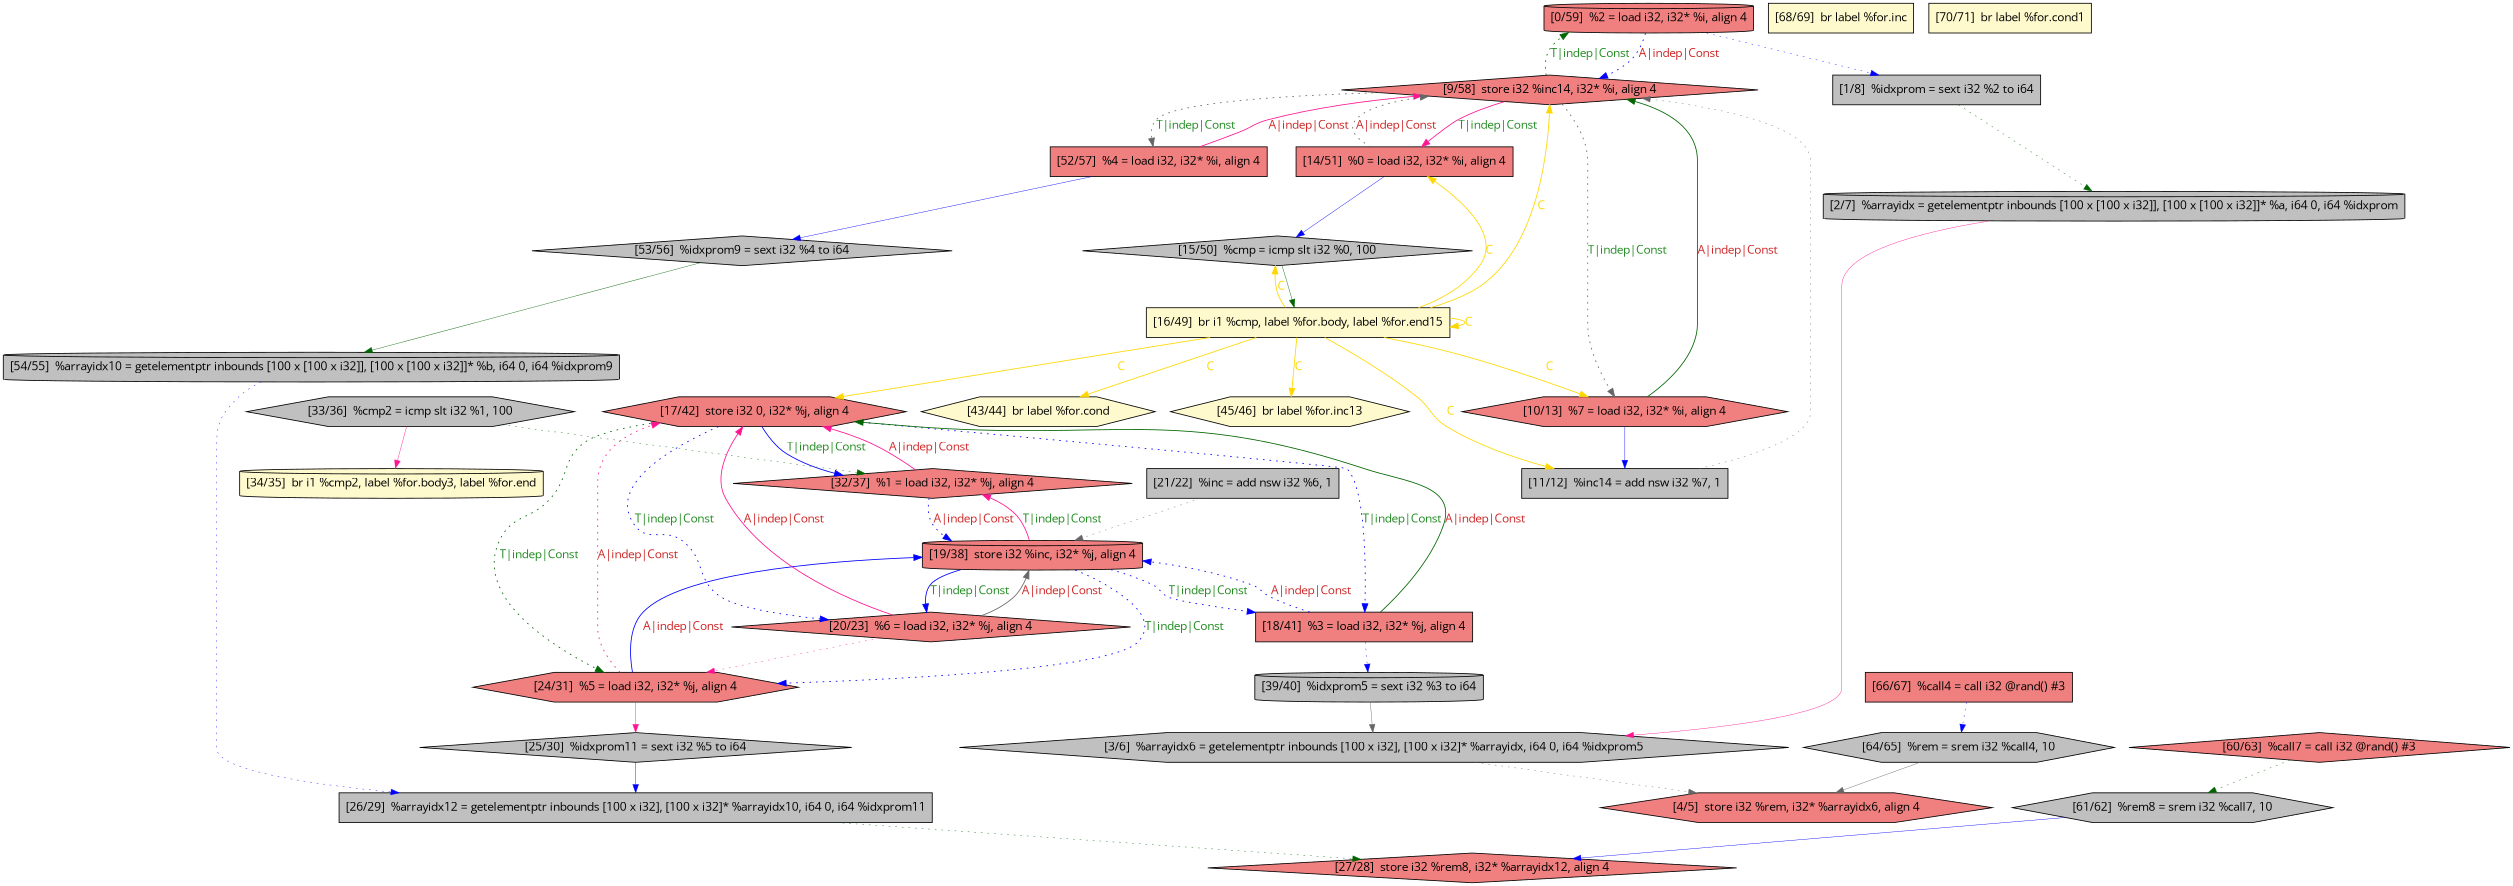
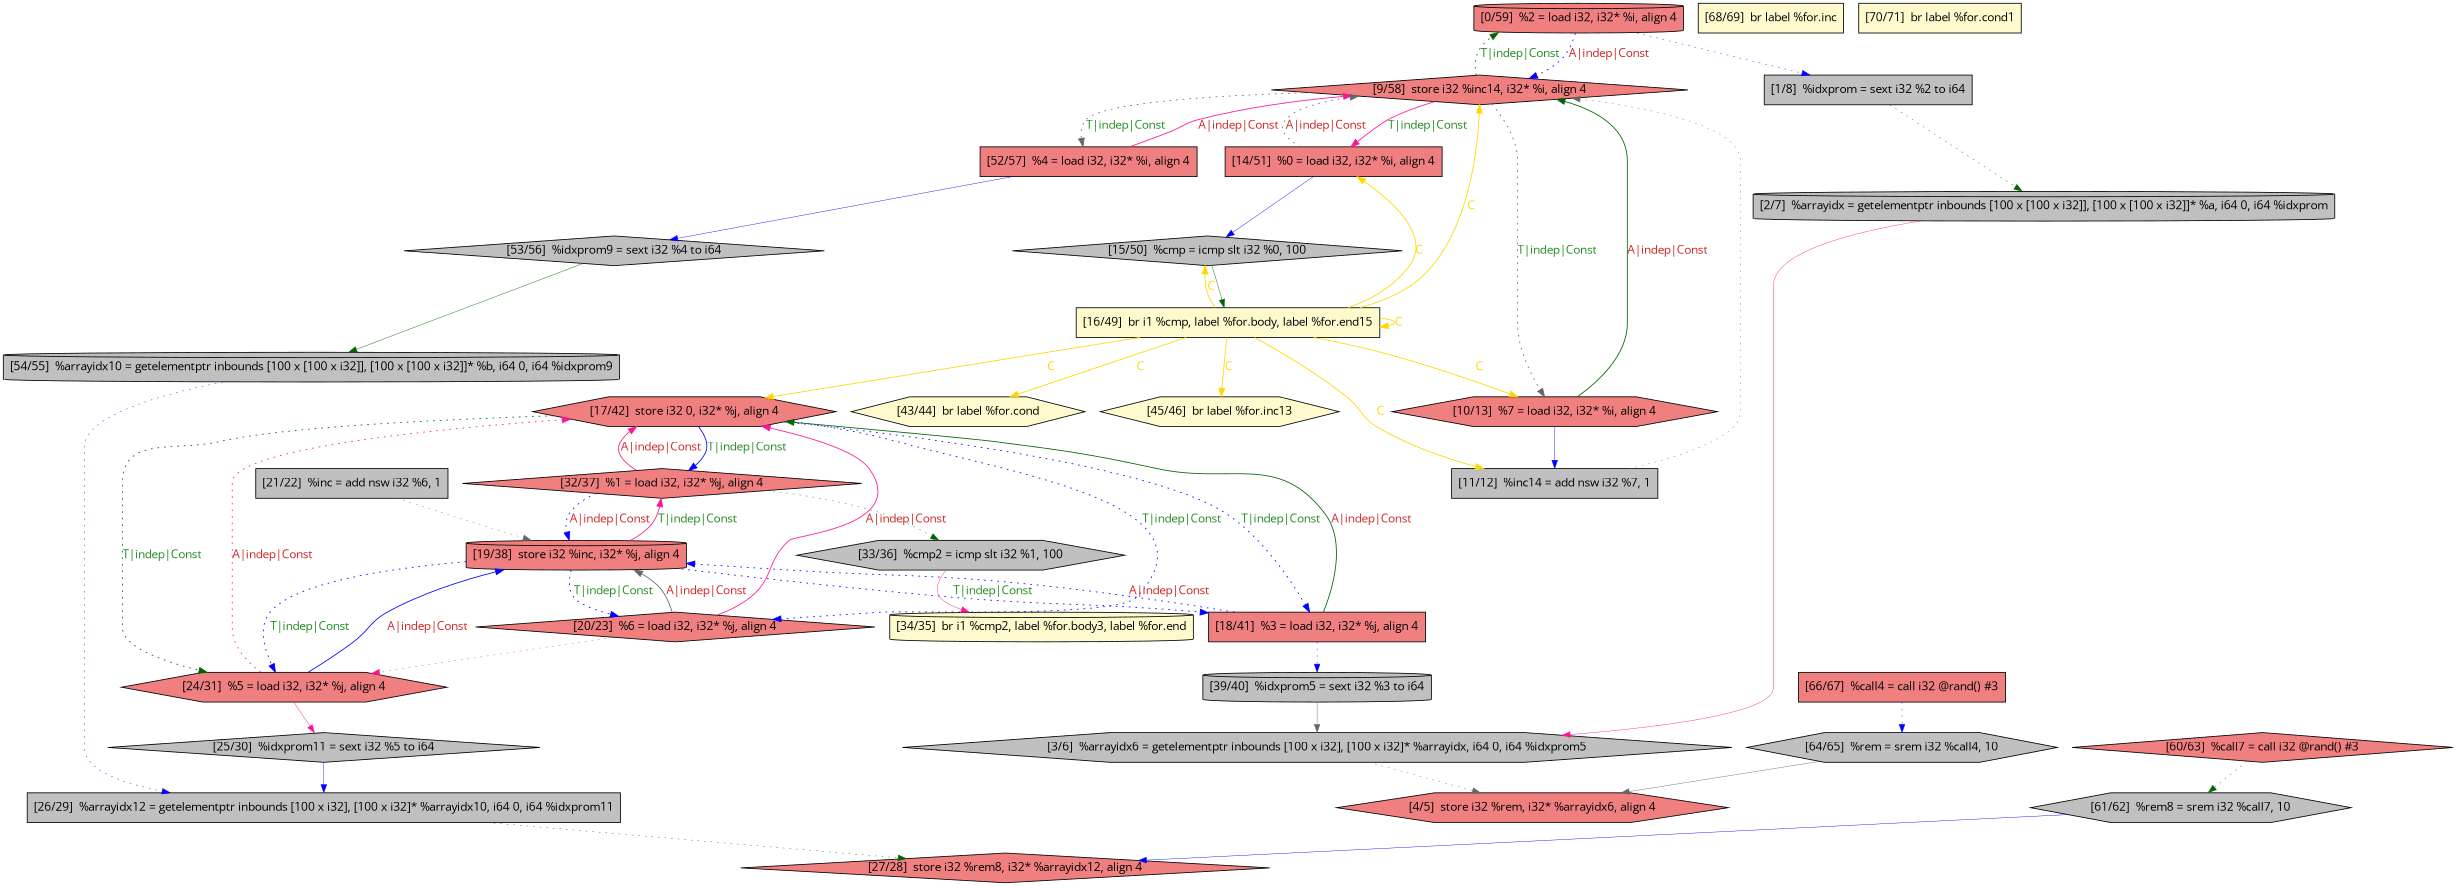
edge "[33/36]  %cmp2 = icmp slt i32 %1, 100" -> "[32/37]  %1 = load i32, i32* %j, align 4": reversed
edge "[19/38]  store i32 %inc, i32* %j, align 4" -> "[20/23]  %6 = load i32, i32* %j, align 4": style solid -> dotted
